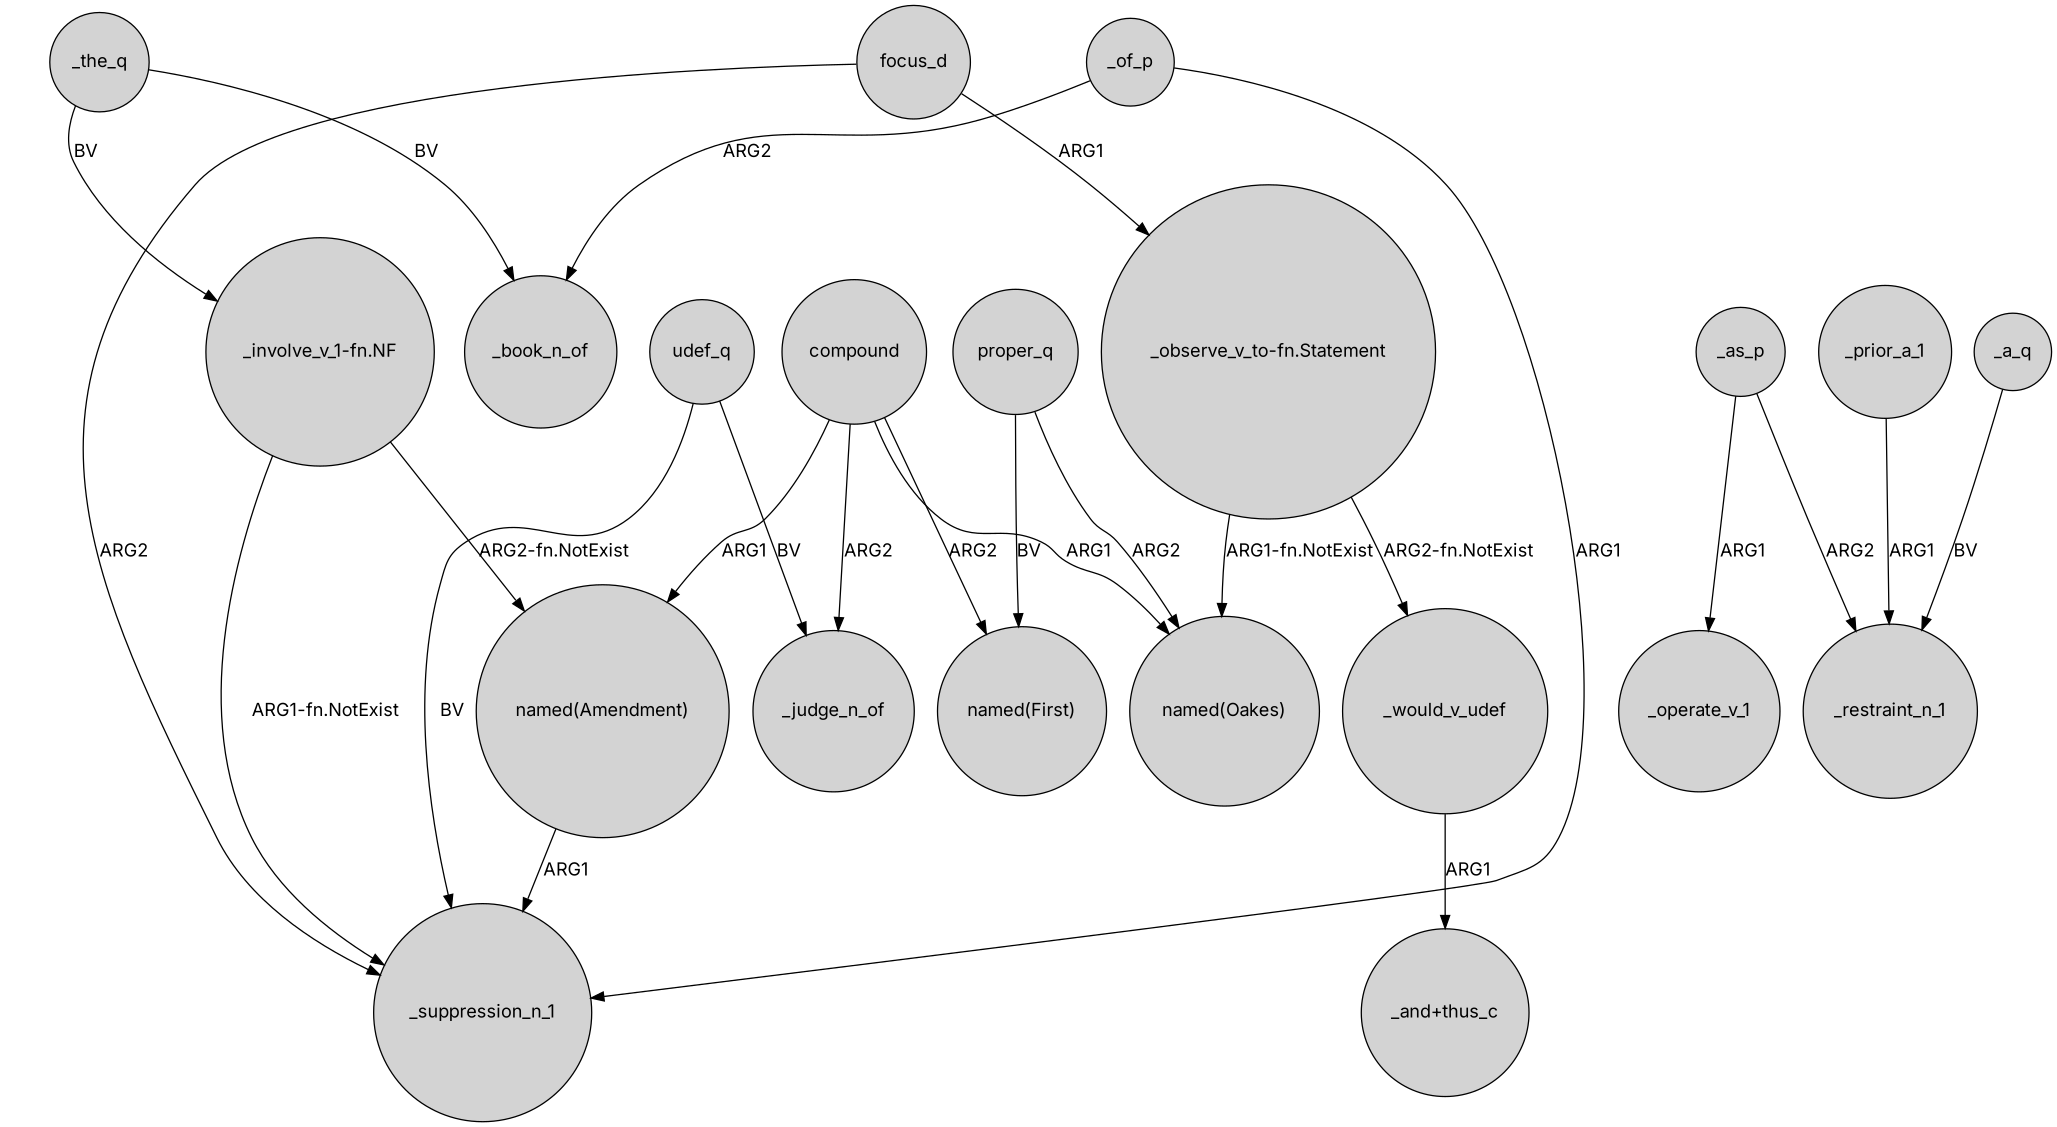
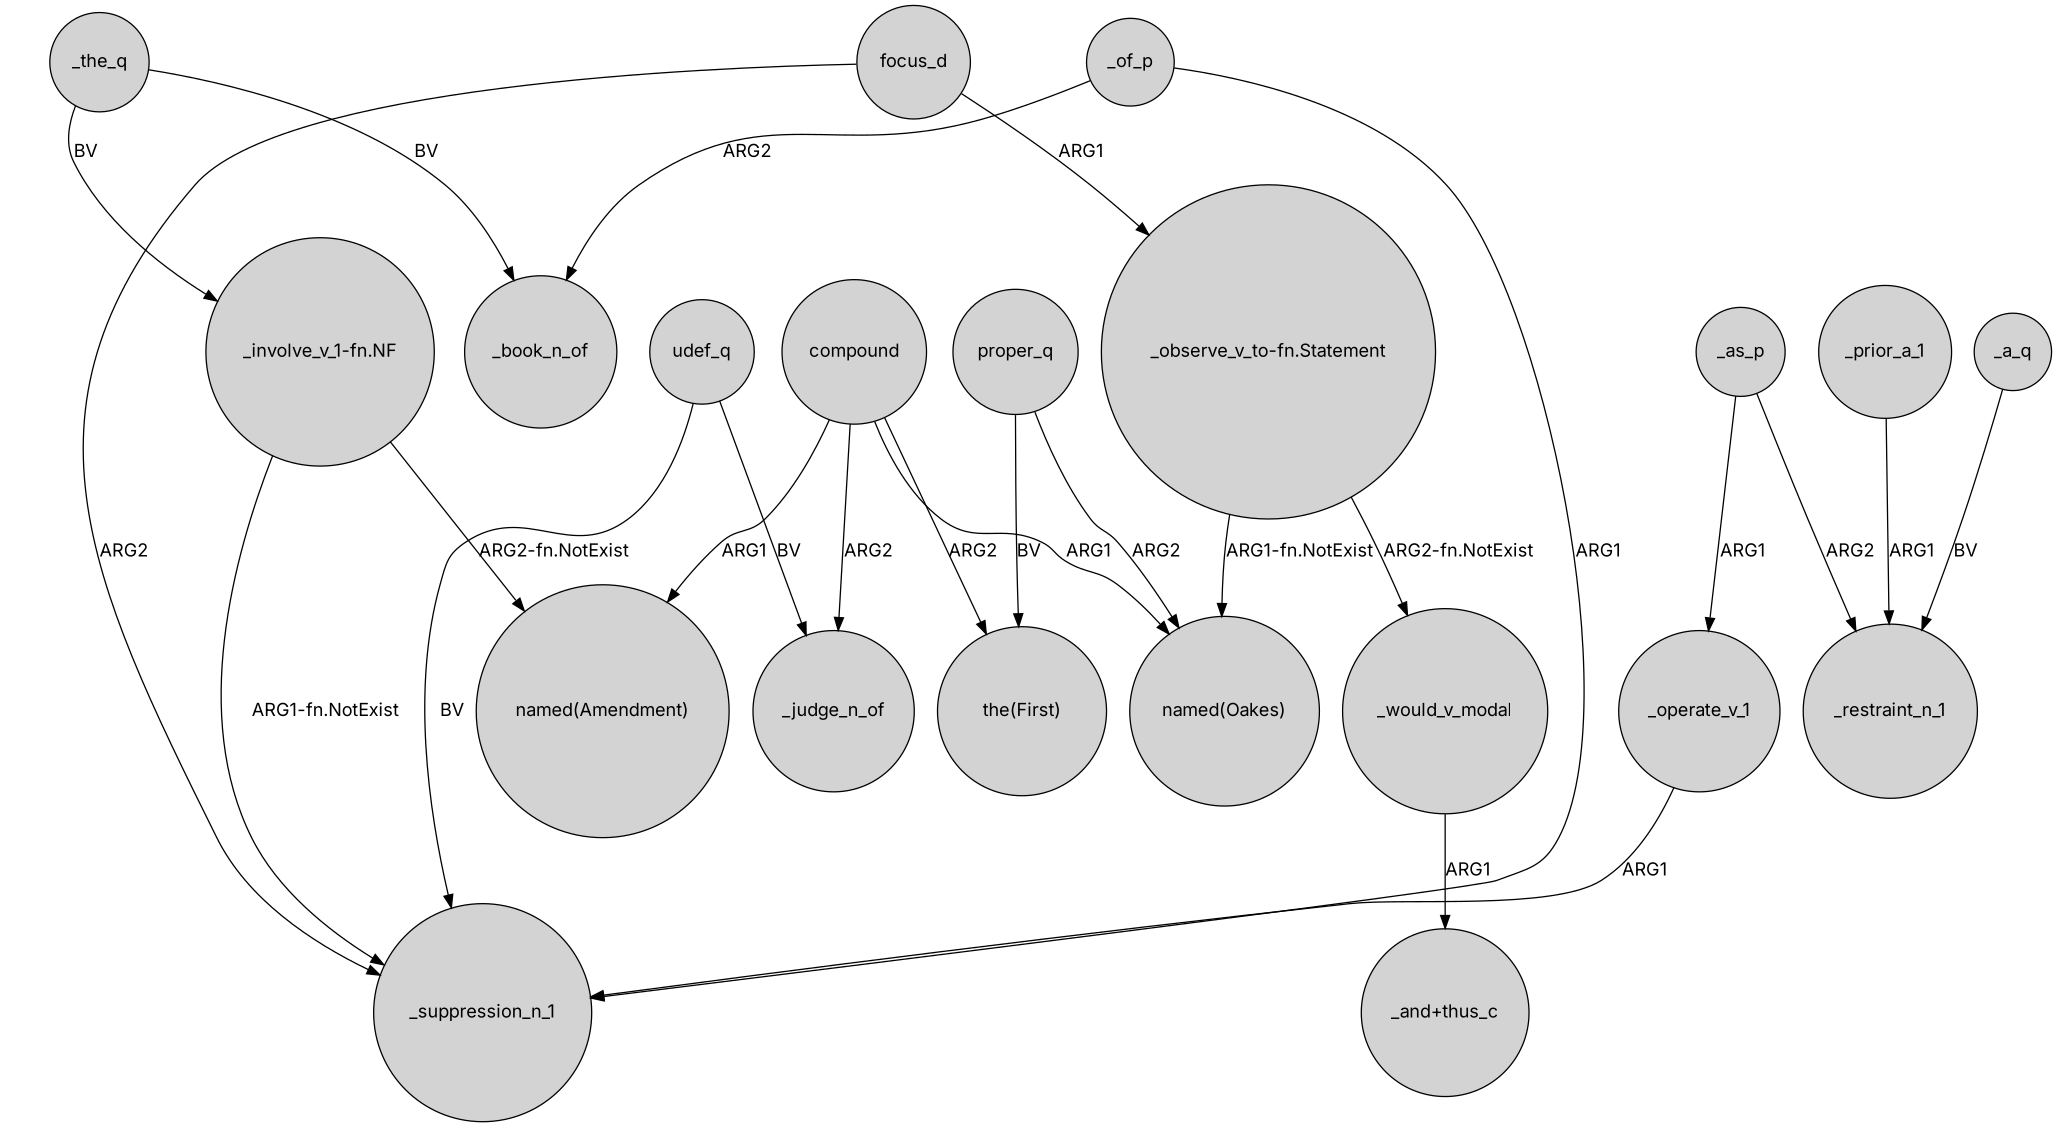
node "named(First)": label "named(First)" -> "the(First)"
node "_would_v_udef": label "_would_v_udef" -> "_would_v_modal"
edge "named(Amendment)" -> "_suppression_n_1": now "_operate_v_1" -> "_suppression_n_1"
